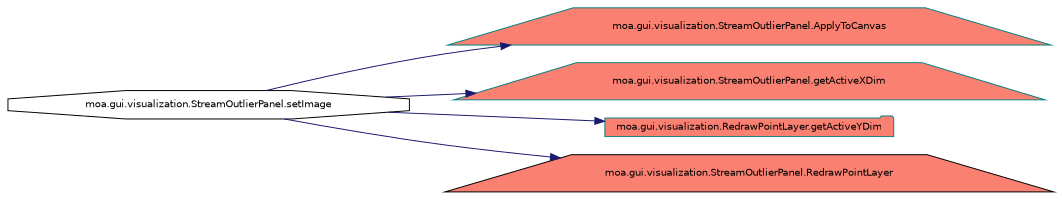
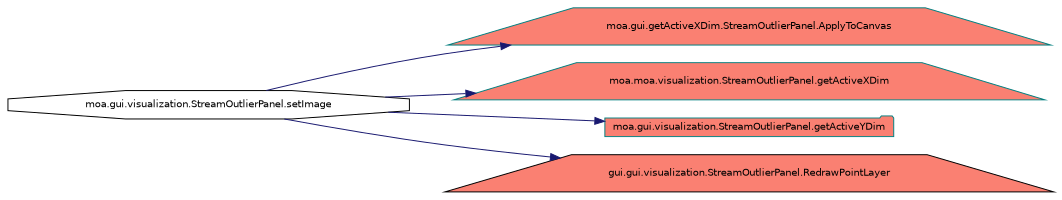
node "moa.gui.visualization.StreamOutlierPanel.ApplyToCanvas": label "moa.gui.visualization.StreamOutlierPanel.ApplyToCanvas" -> "moa.gui.getActiveXDim.StreamOutlierPanel.ApplyToCanvas"
node "moa.gui.visualization.StreamOutlierPanel.getActiveXDim": label "moa.gui.visualization.StreamOutlierPanel.getActiveXDim" -> "moa.moa.visualization.StreamOutlierPanel.getActiveXDim"
node "moa.gui.visualization.RedrawPointLayer.getActiveYDim": label "moa.gui.visualization.RedrawPointLayer.getActiveYDim" -> "moa.gui.visualization.StreamOutlierPanel.getActiveYDim"
node "moa.gui.visualization.StreamOutlierPanel.RedrawPointLayer": label "moa.gui.visualization.StreamOutlierPanel.RedrawPointLayer" -> "gui.gui.visualization.StreamOutlierPanel.RedrawPointLayer"
